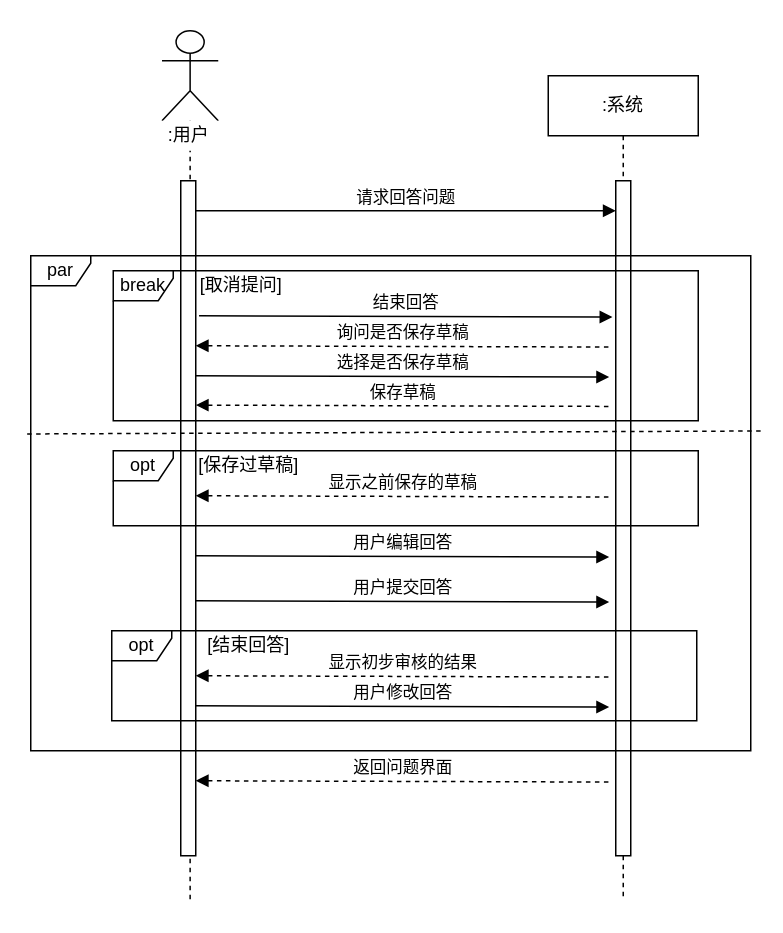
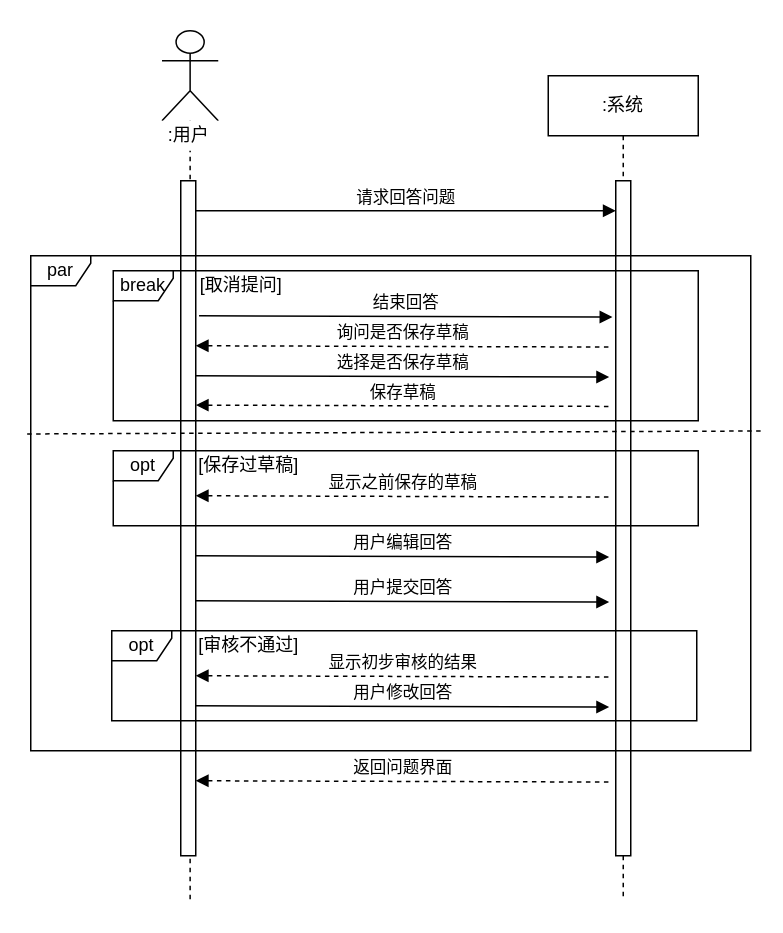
node "[结束回答]": label "[结束回答]" -> "[审核不通过]"
